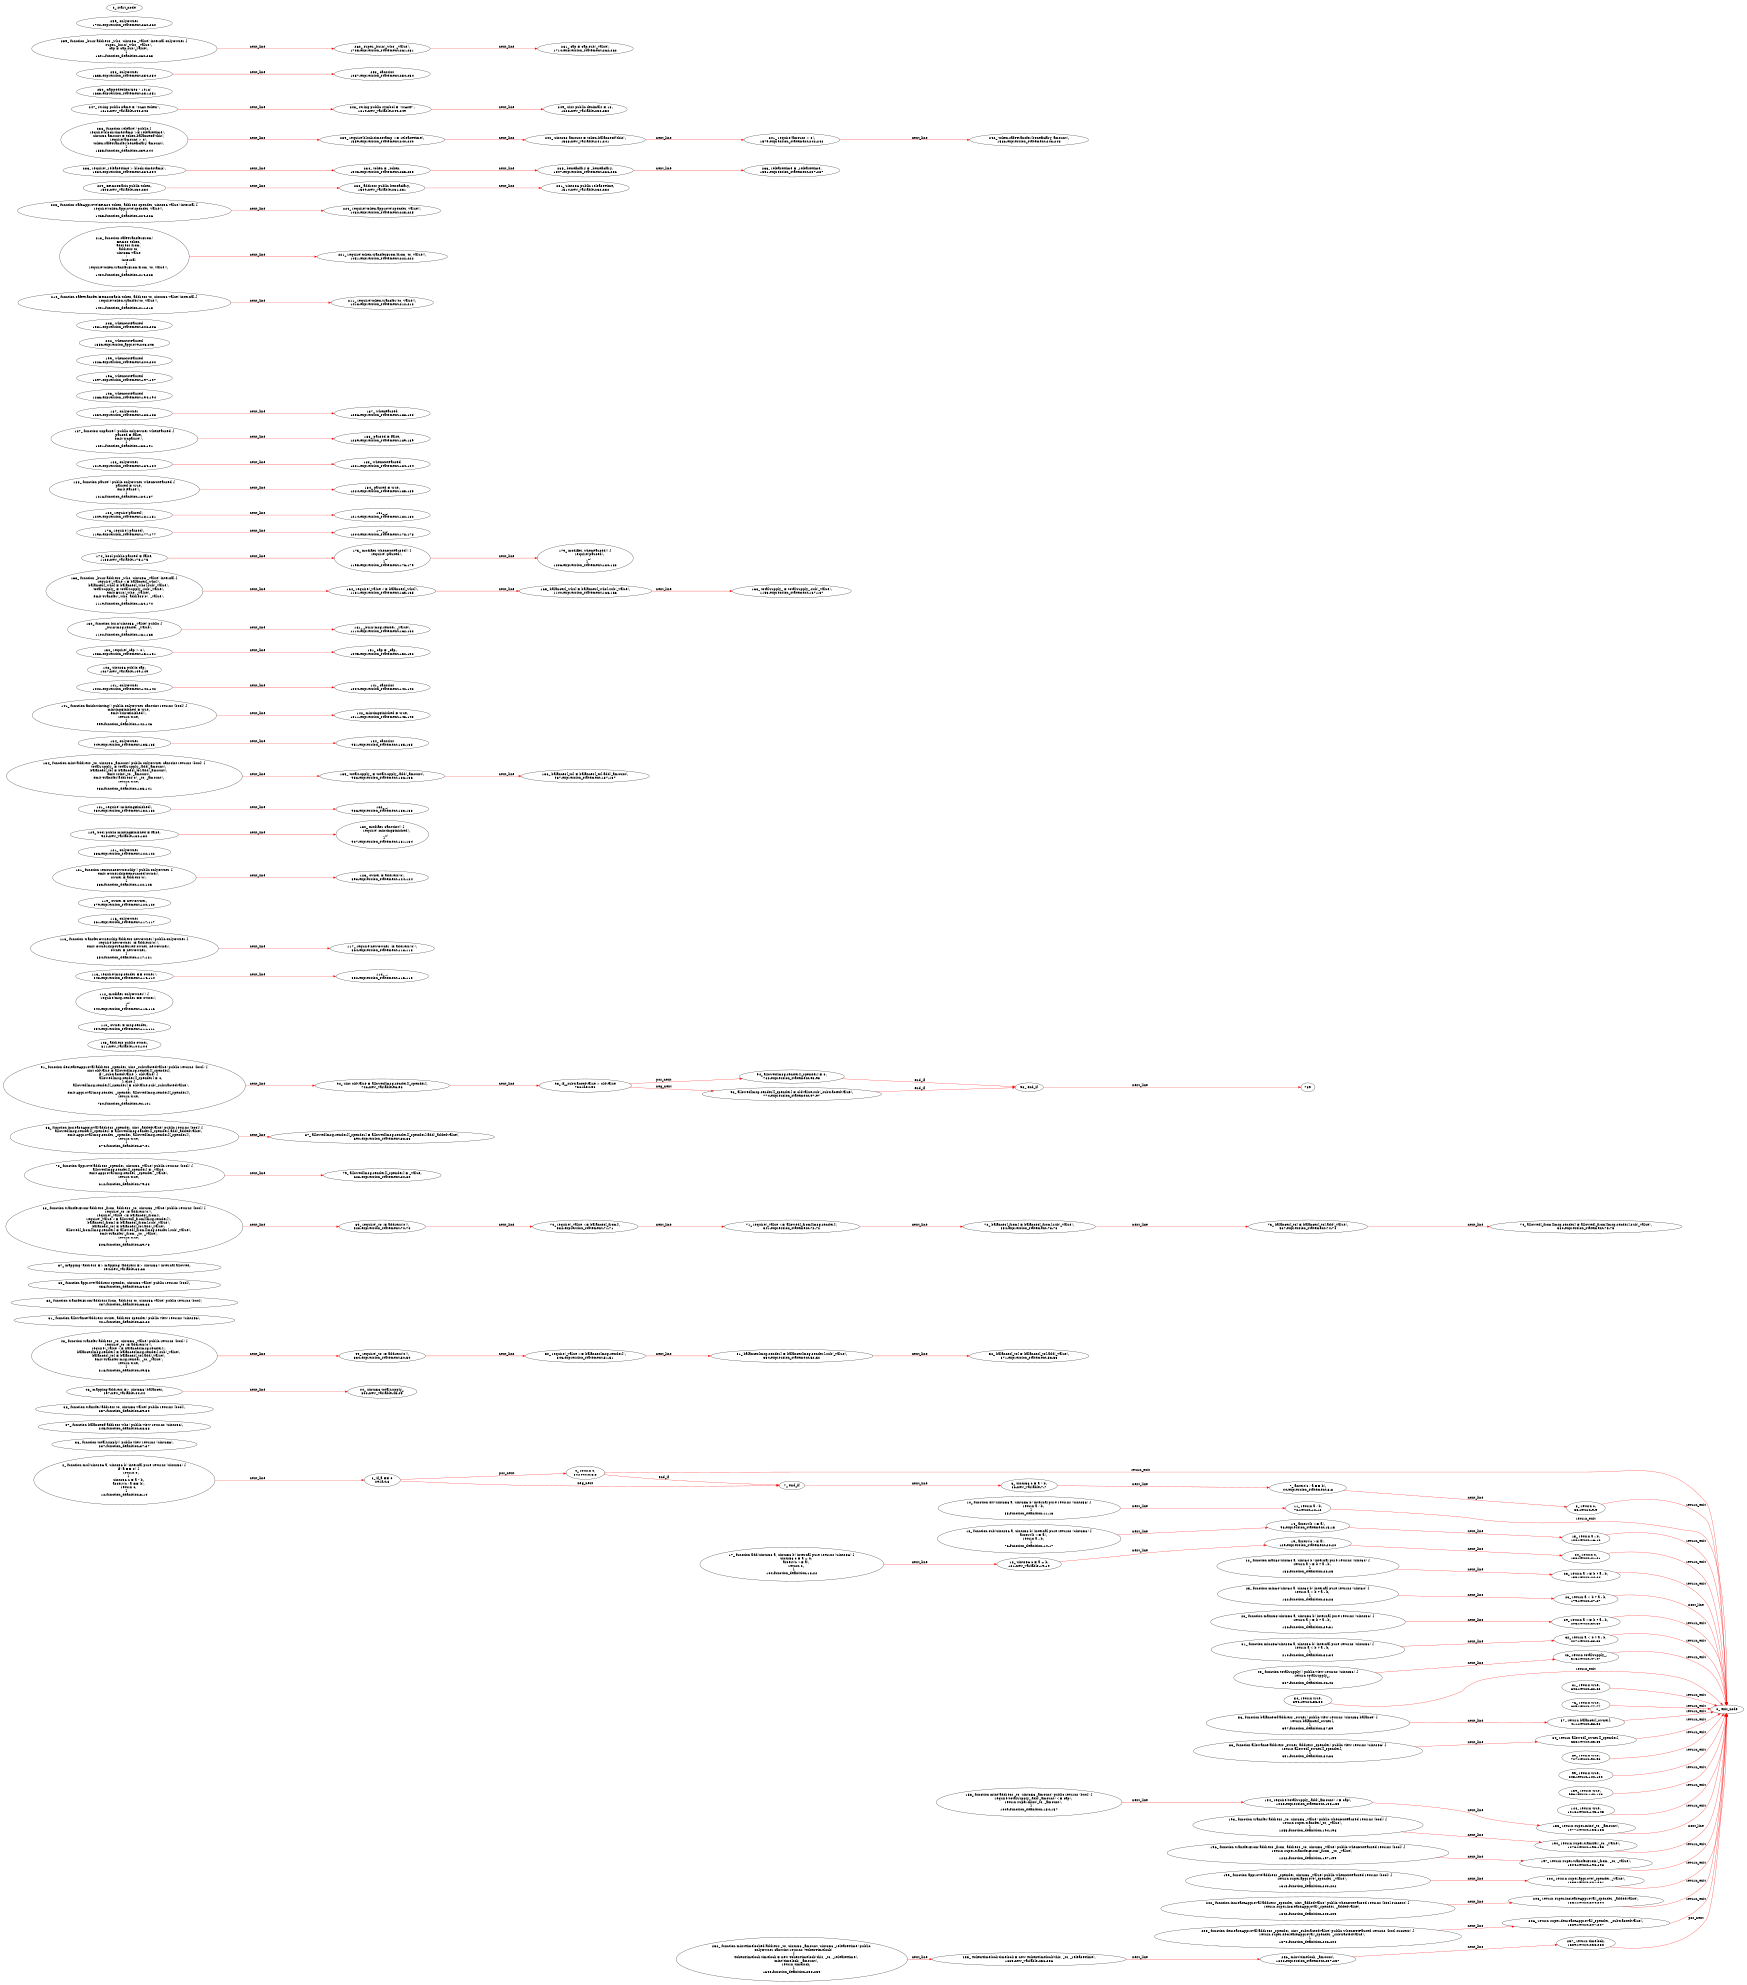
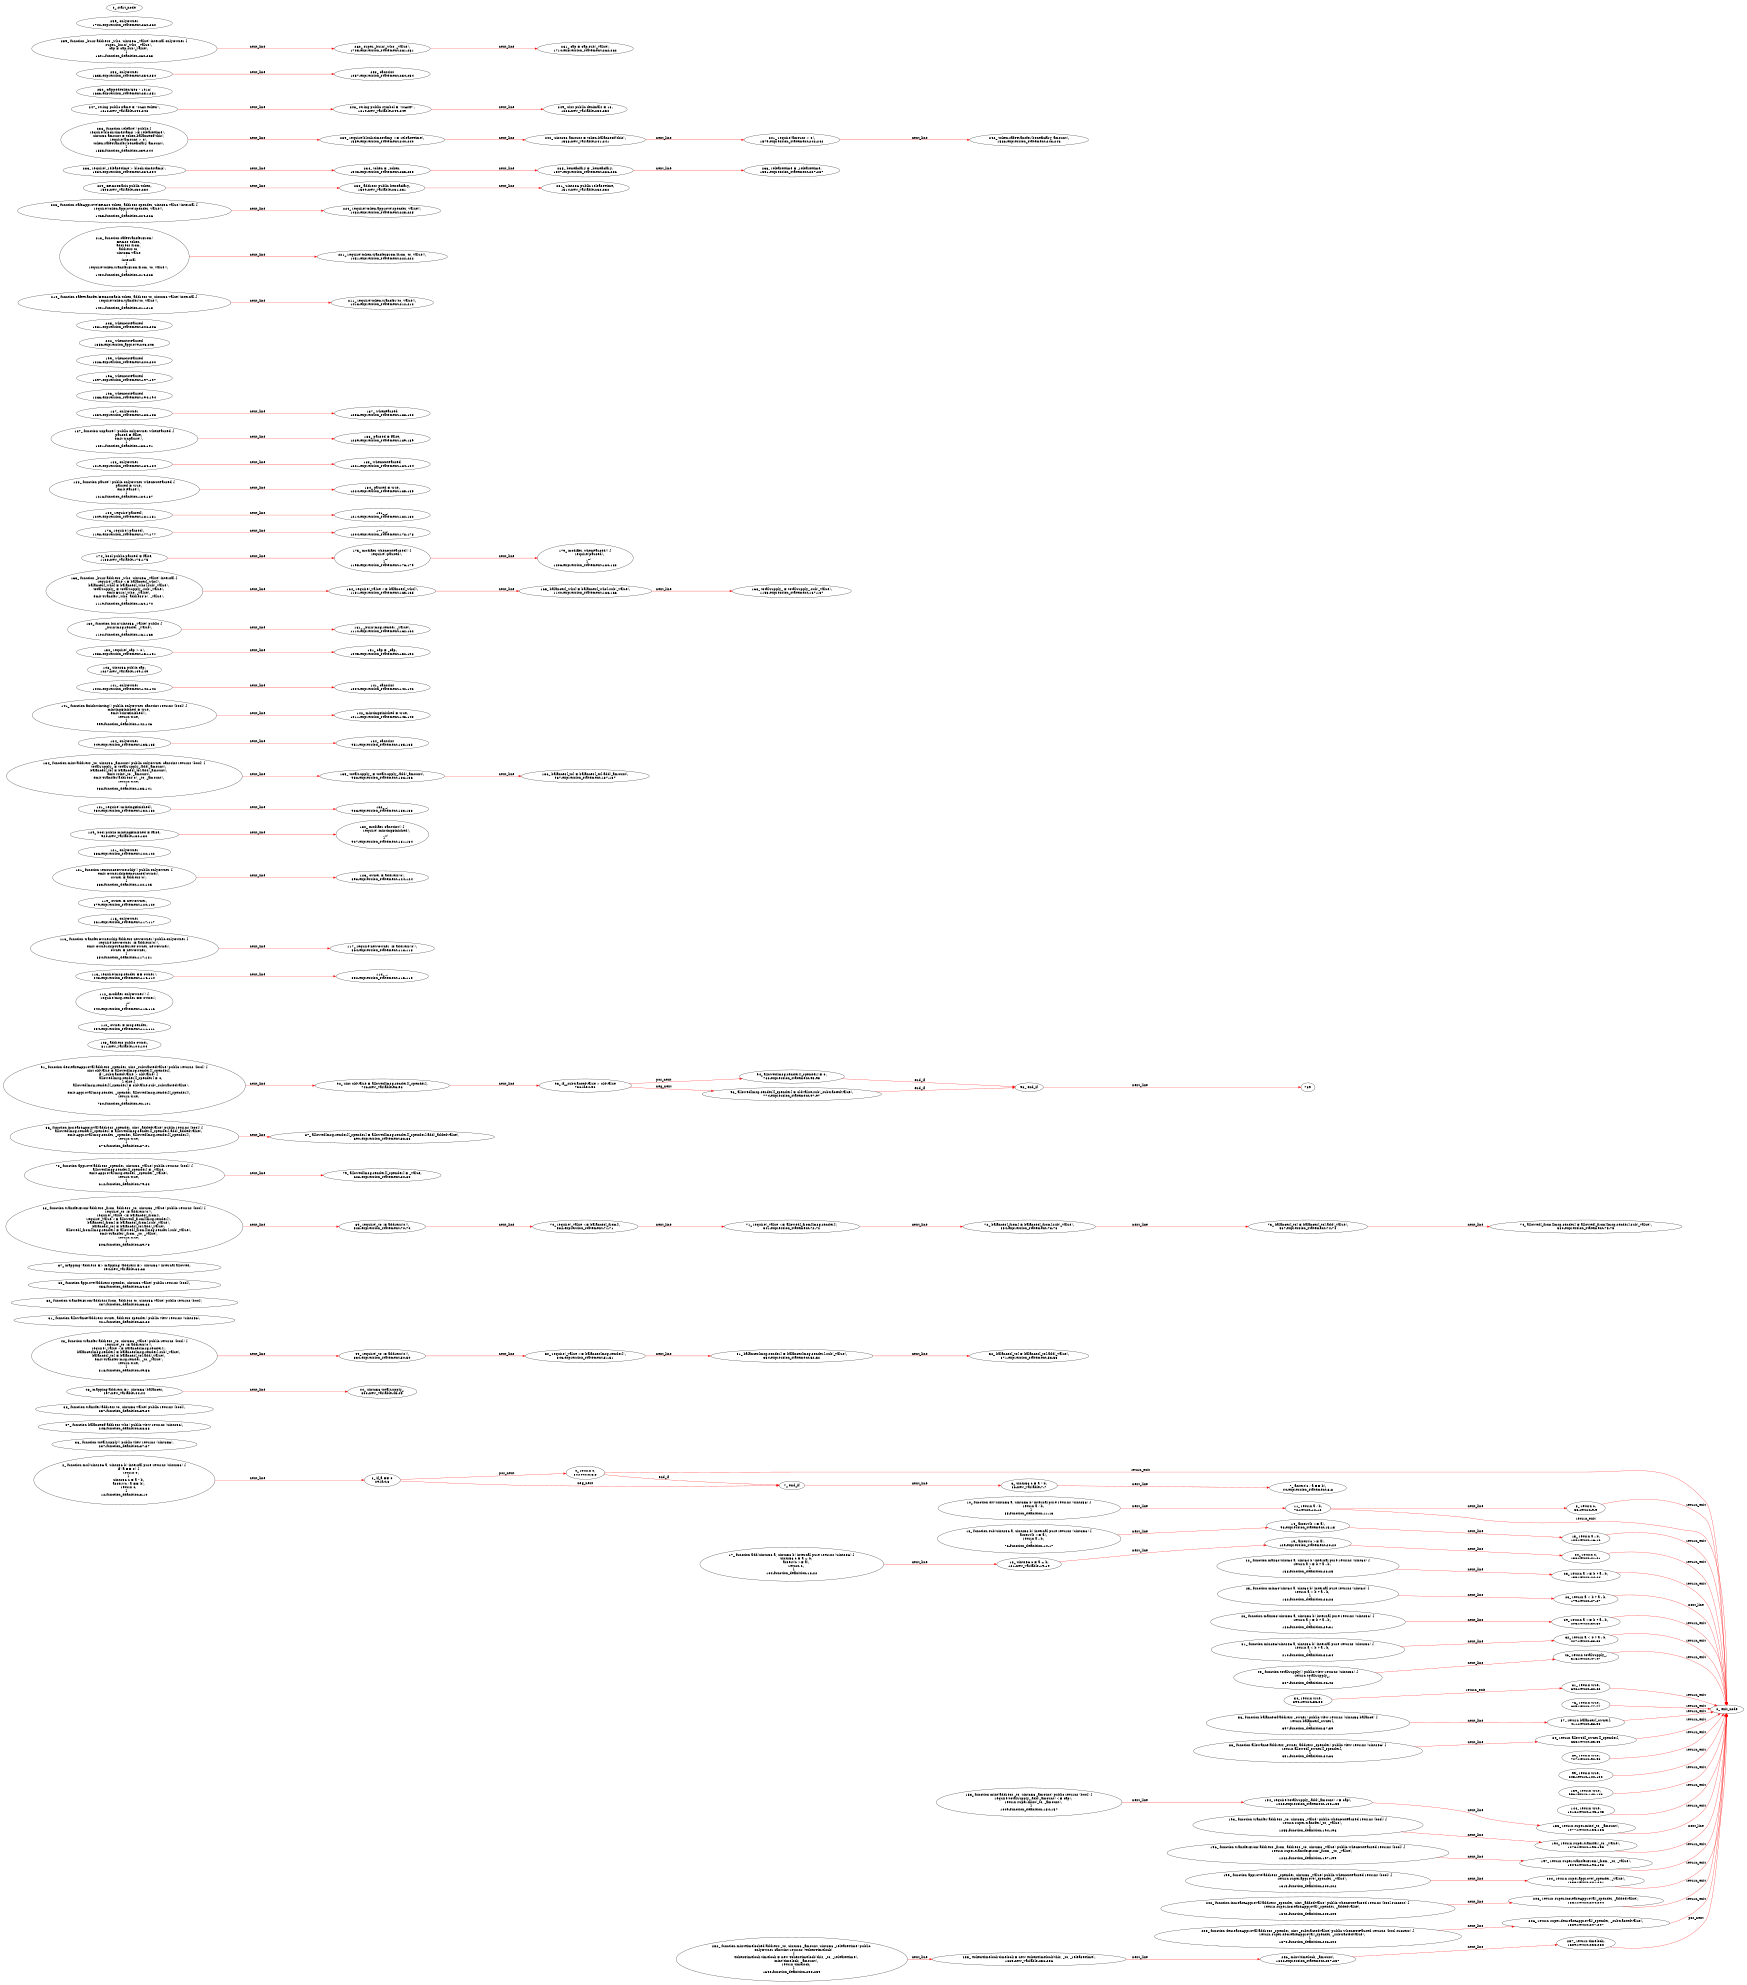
edge "7_ assert(c / a == b); 44-expression_statement-8-8" -> "8_ return c; 53-return-9-9": now "11_ return a / b; 72-return-12-12" -> "8_ return c; 53-return-9-9"
edge "54_ return true; 394-return-55-55" -> "0_ exit_node": now "54_ return true; 394-return-55-55" -> "81_ return true; 648-return-82-82"
